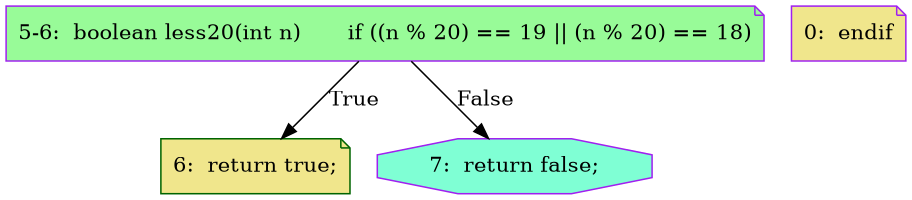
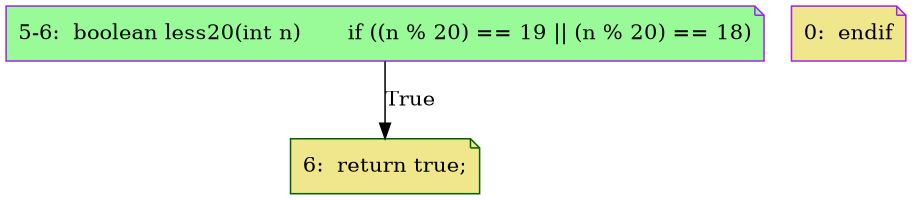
node "7:  return false;": removed
